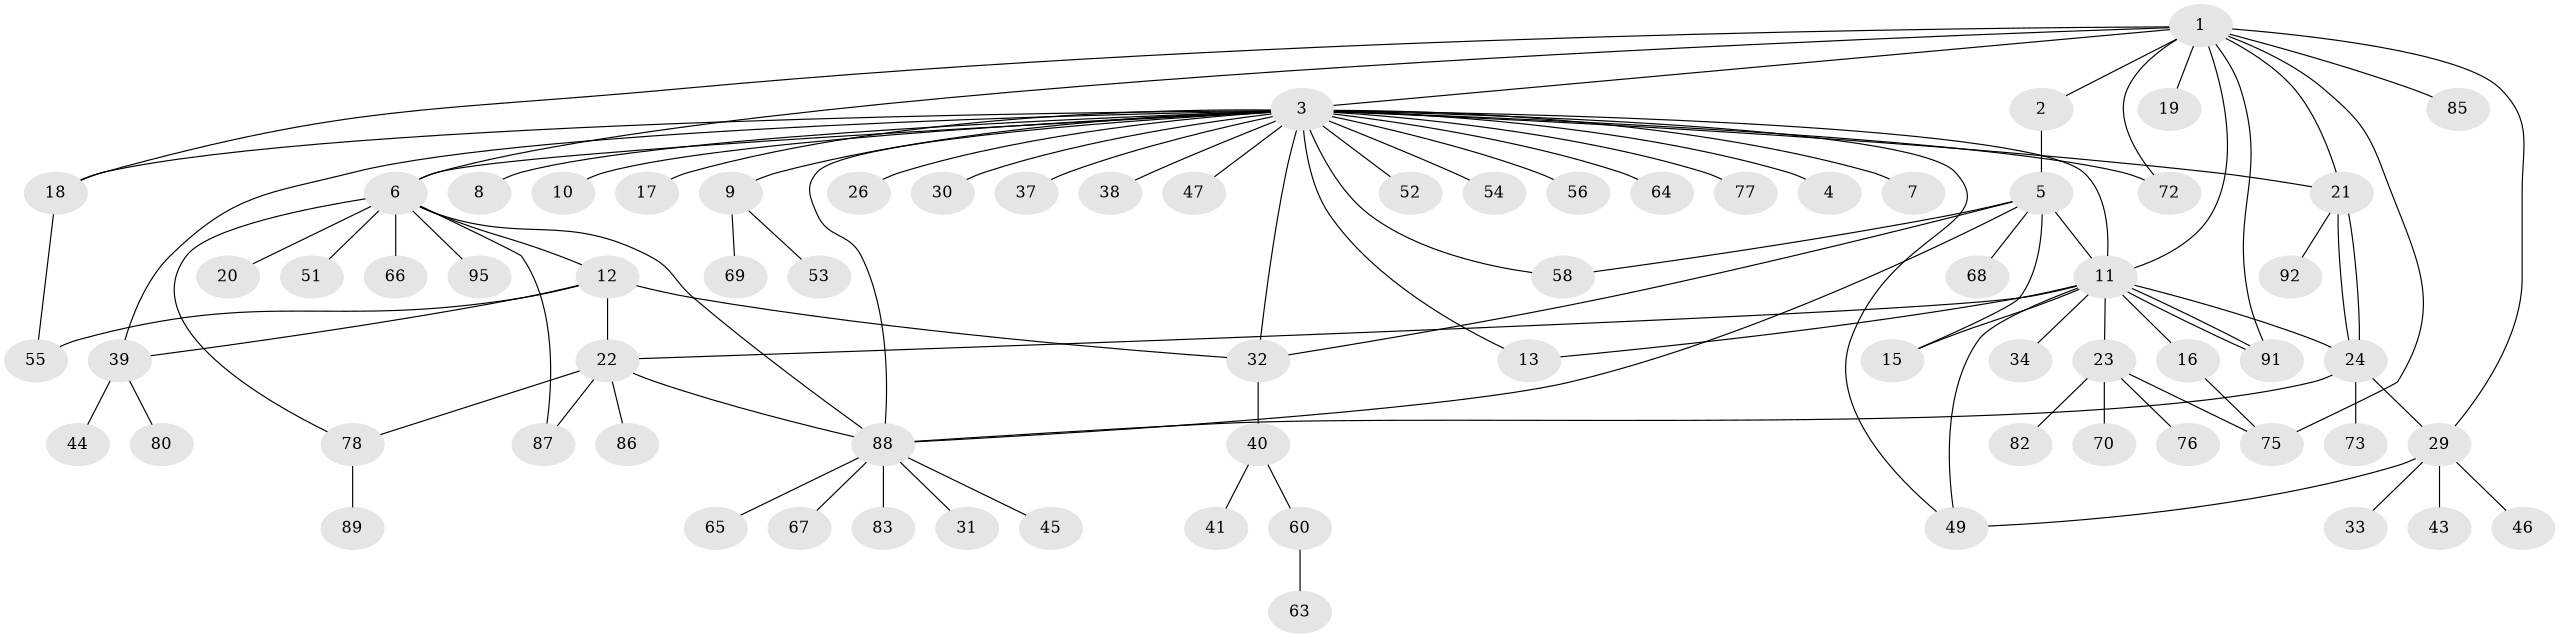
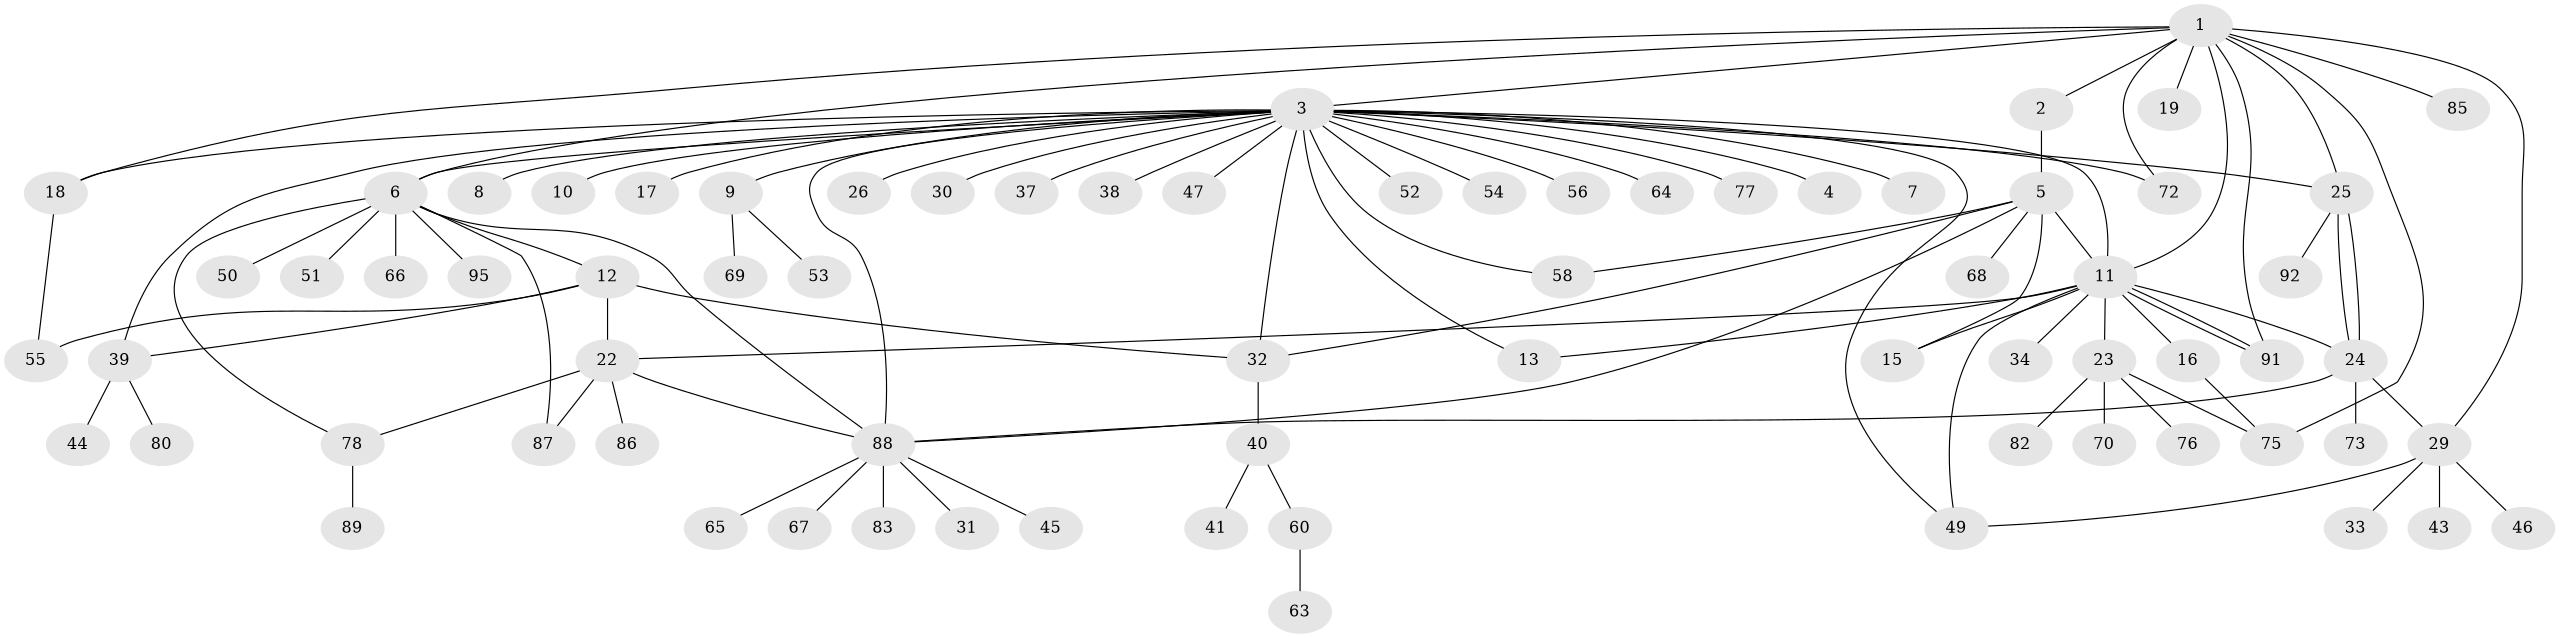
node "21": label "21" -> "25"
node "20": label "20" -> "50"
